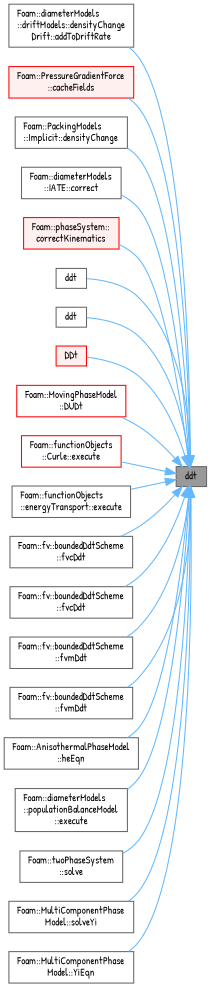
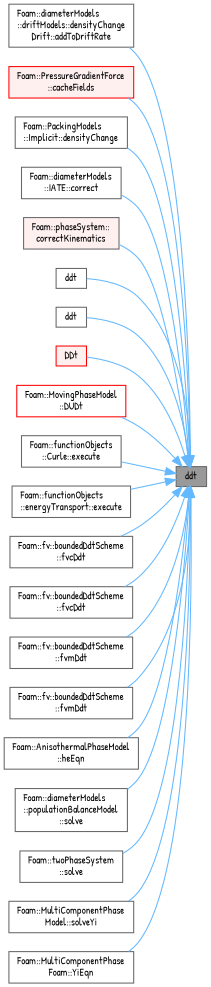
node "Foam::phaseSystem:: correctKinematics": color red -> grey40
node "Foam::functionObjects ::Curle::execute": color red -> grey40
node "Foam::diameterModels ::populationBalanceModel ::execute": label "Foam::diameterModels ::populationBalanceModel ::execute" -> "Foam::diameterModels ::populationBalanceModel ::solve"
node "Foam::MultiComponentPhase Model::YiEqn": label "Foam::MultiComponentPhase Model::YiEqn" -> "Foam::MultiComponentPhase Foam::YiEqn"
